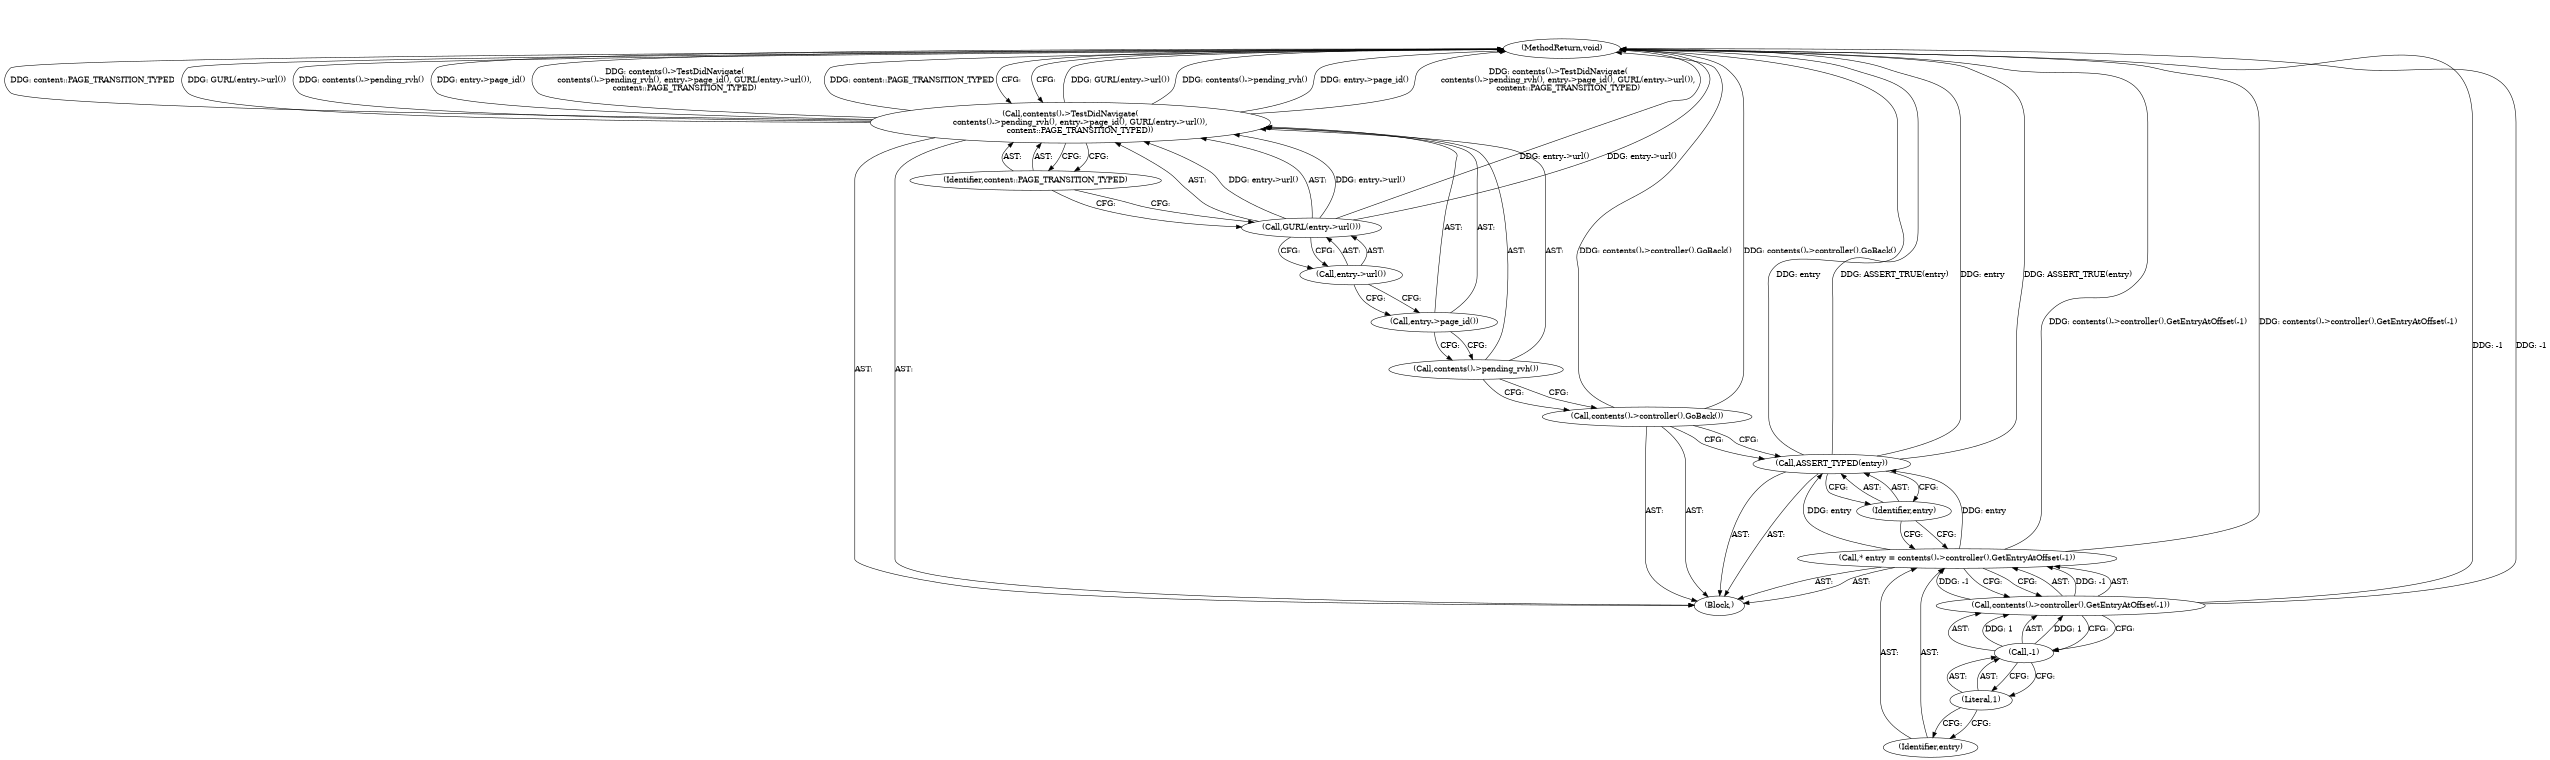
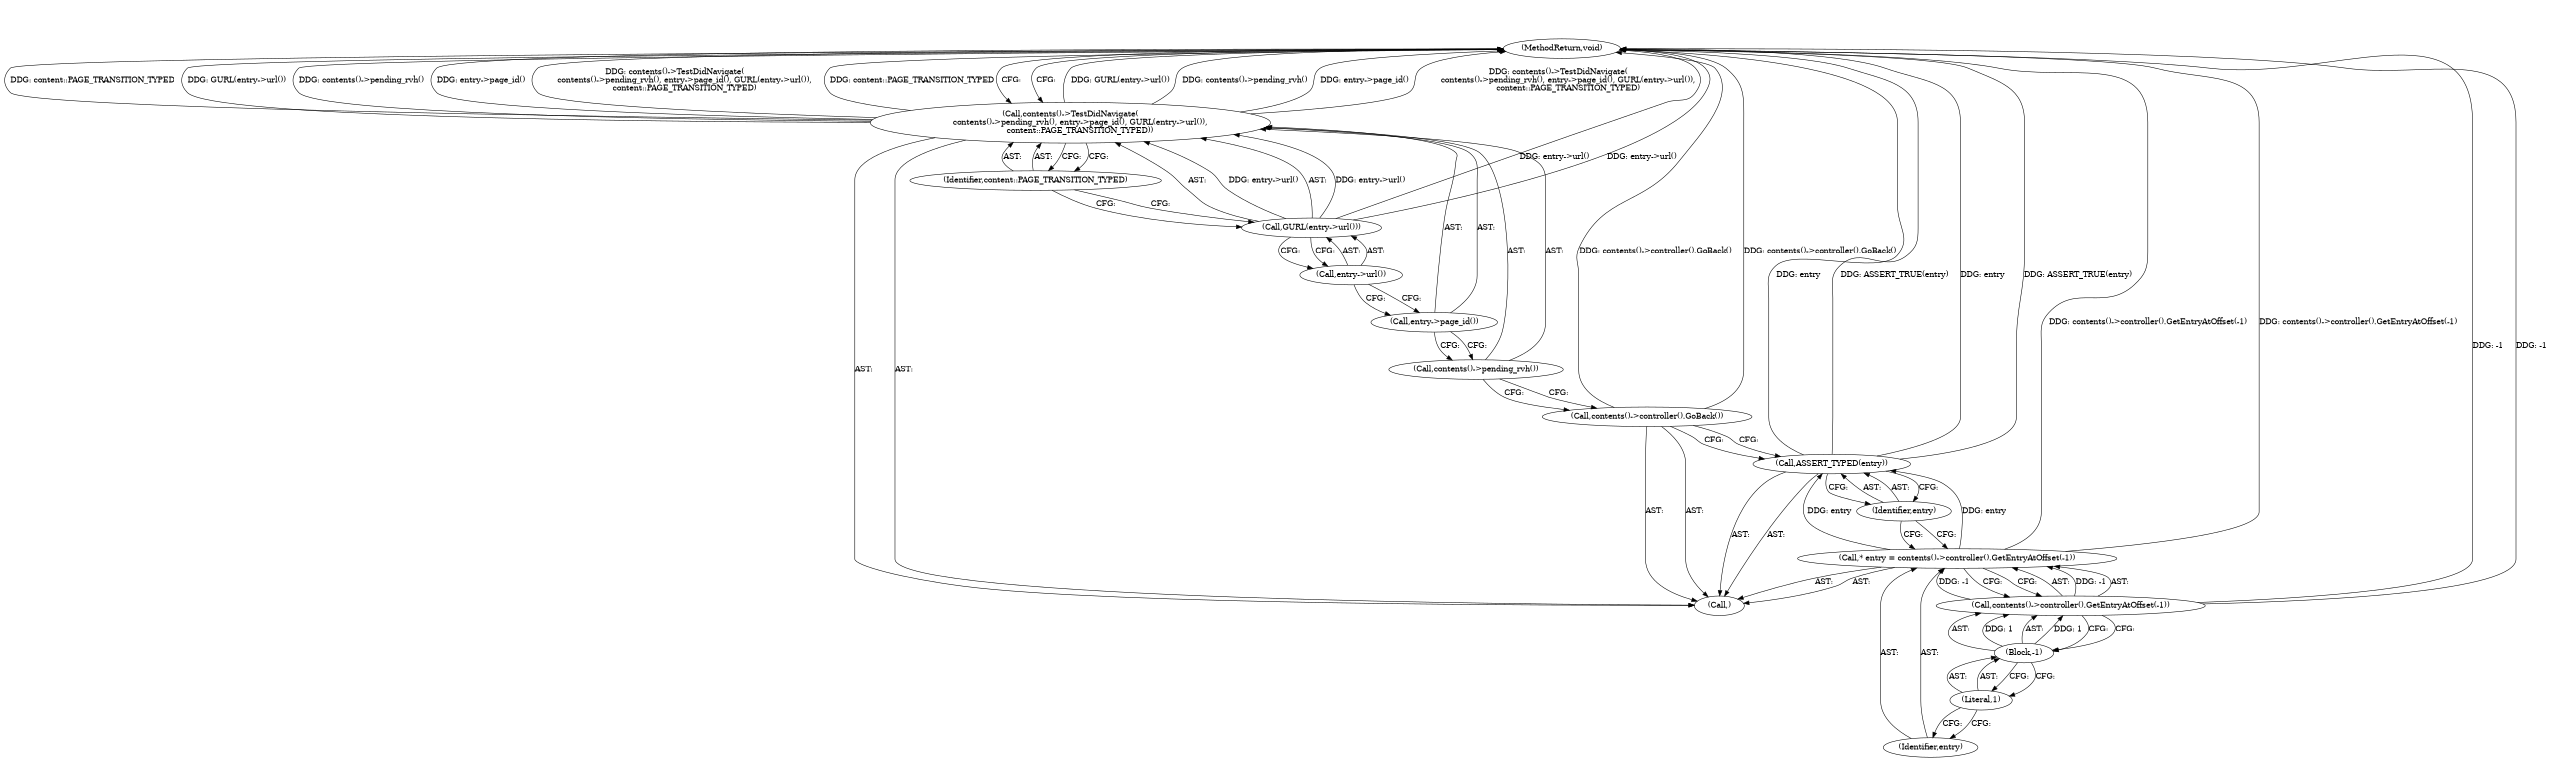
node "(Block,)": label "(Block,)" -> "(Call,)"
node "(Call,-1)": label "(Call,-1)" -> "(Block,-1)"
